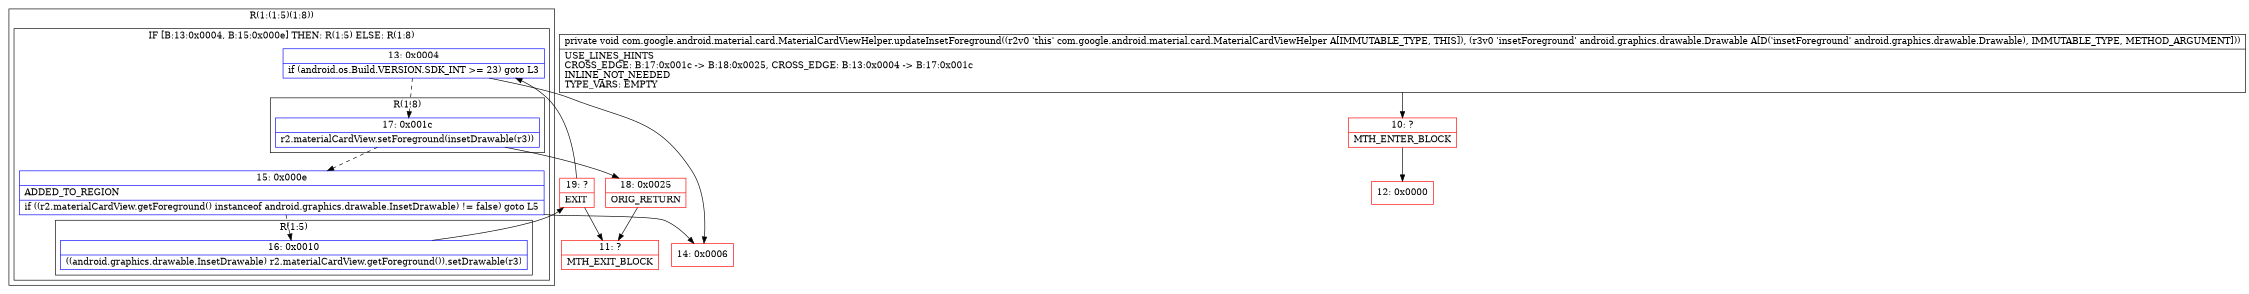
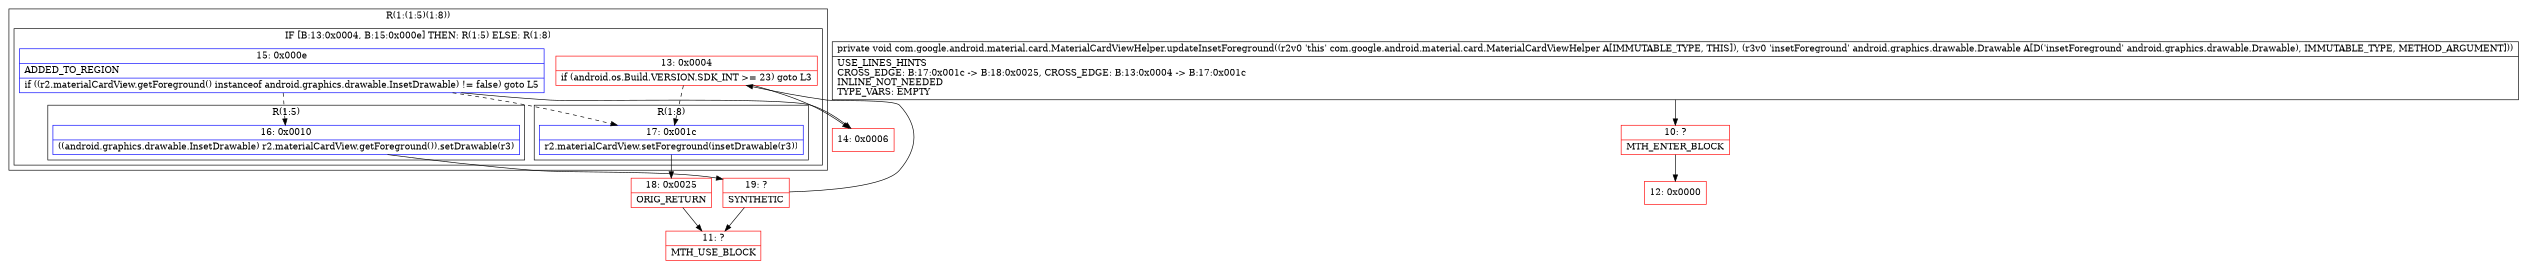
node "13: 0x0004": color blue -> red
edge "17: 0x001c" -> "15: 0x000e": reversed
node "19: ?": text "EXIT" -> "SYNTHETIC"
node "11: ?": text "MTH_EXIT_BLOCK" -> "MTH_USE_BLOCK"
